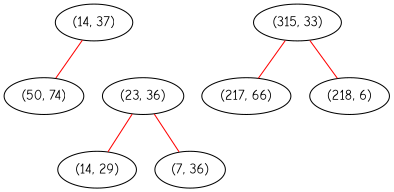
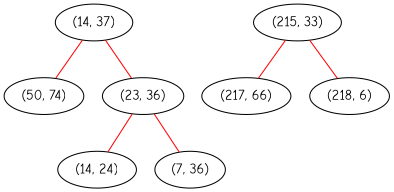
node "(315, 33)": label "(315, 33)" -> "(215, 33)"
edge "(14, 37)" -- "(23, 36)": added
node "(14, 29)": label "(14, 29)" -> "(14, 24)"
